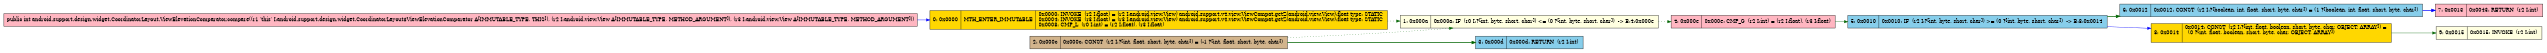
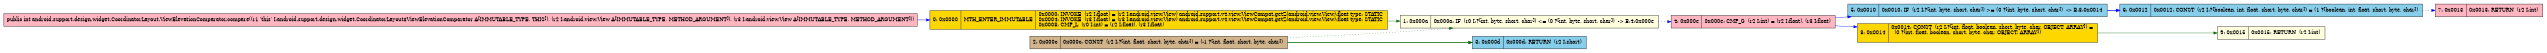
edge "6: 0x0012" -> "7: 0x0013": style bold -> dotted
node "7: 0x0013": text "0x0043: RETURN  (r2 I:int)" -> "0x0013: RETURN  (r2 I:int)"
edge "5: 0x0010" -> "6: 0x0012": color darkgreen -> blue
edge "0: 0x0000" -> "1: 0x000a": style dotted -> solid
edge "1: 0x000a" -> "4: 0x000e": color darkgreen -> blue
edge "4: 0x000e" -> "5: 0x0010": color darkgreen -> blue
edge "5: 0x0010" -> "8: 0x0014": now "4: 0x000e" -> "8: 0x0014"
node "9: 0x0015": text "0x0015: INVOKE  (r2 I:int)" -> "0x0015: RETURN  (r2 I:int)"
node "3: 0x000d": text "0x000d: RETURN  (r2 I:int)" -> "0x000d: RETURN  (r2 I:short)"
